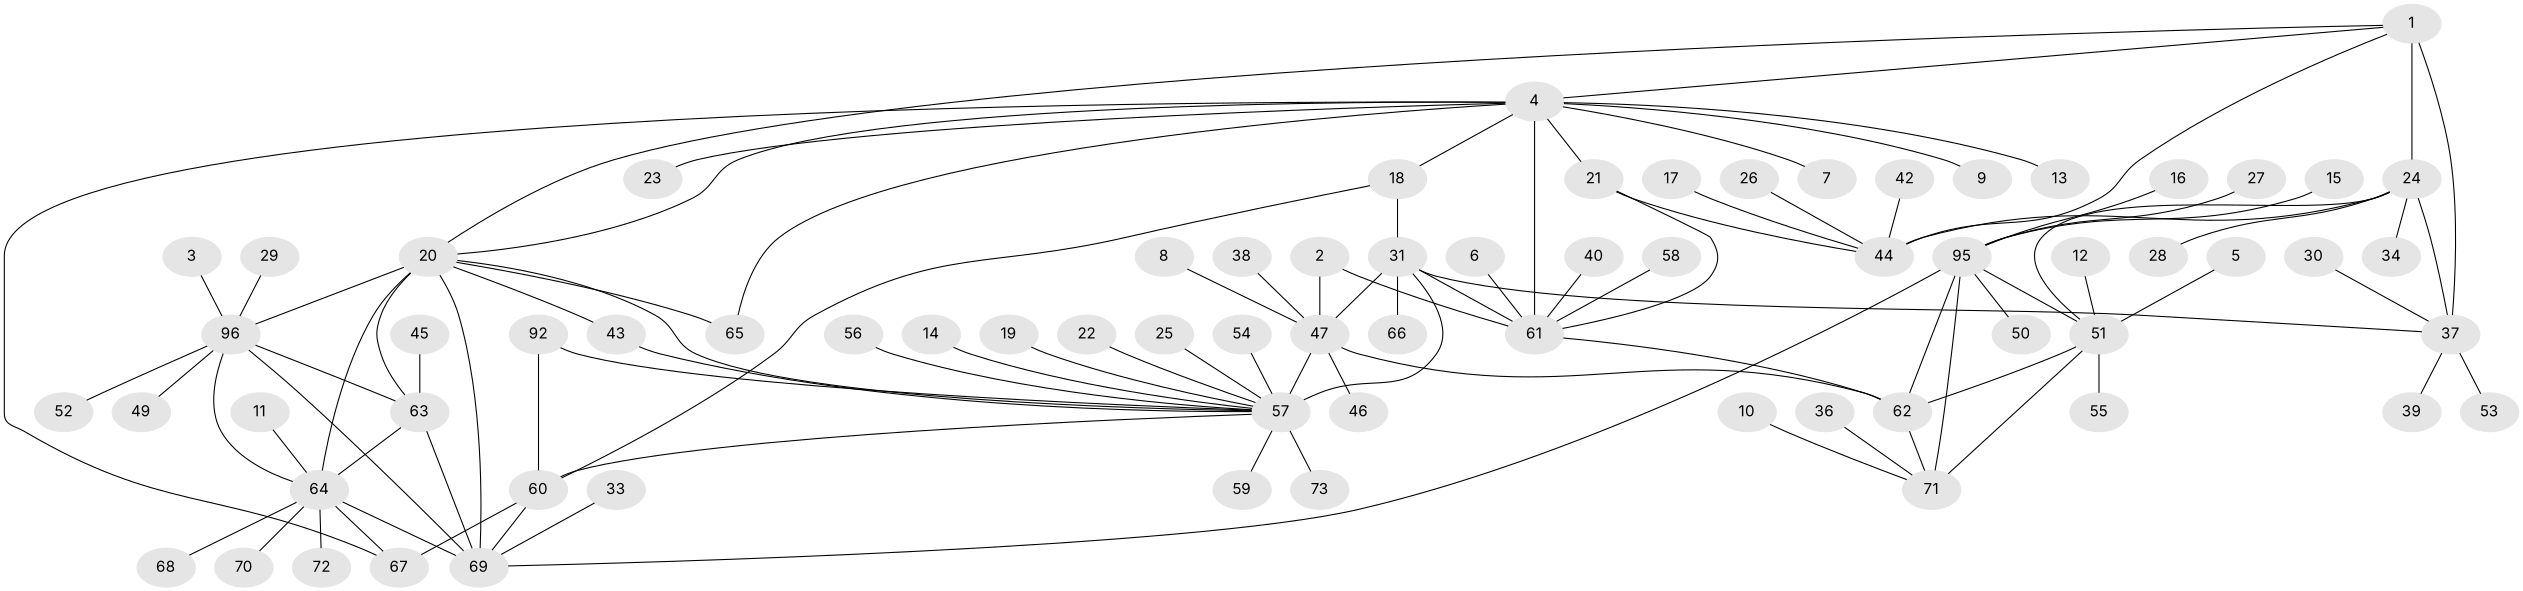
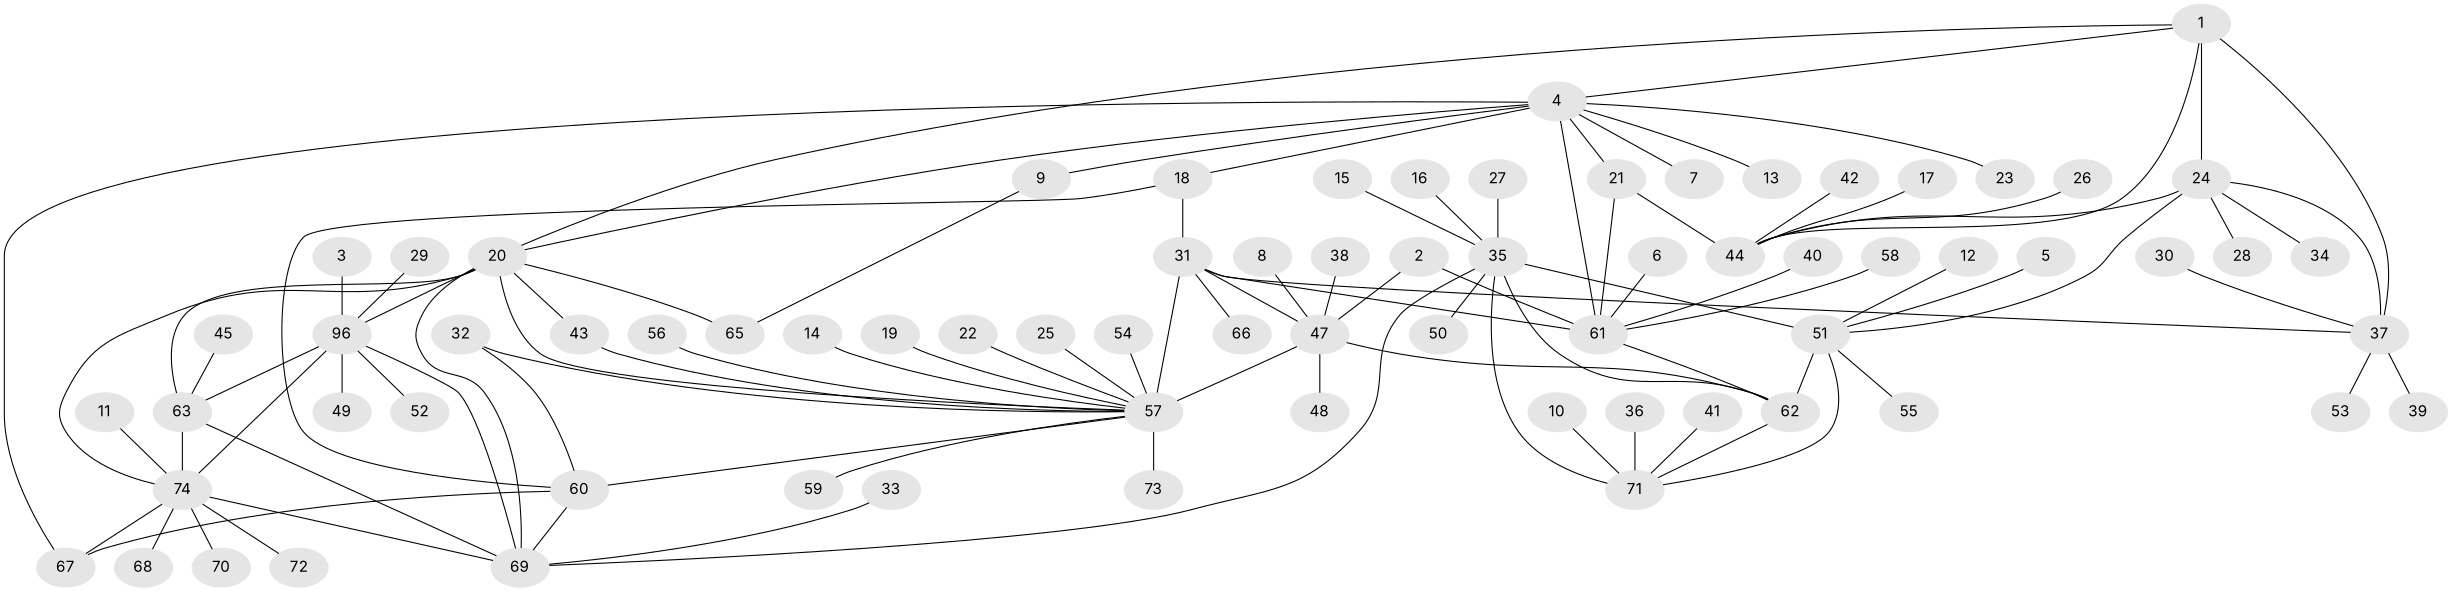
edge "4" -- "65": now "9" -- "65"
node "95": label "95" -> "35"
node "92": label "92" -> "32"
node "46": label "46" -> "48"
node "41": added
node "64": label "64" -> "74"
